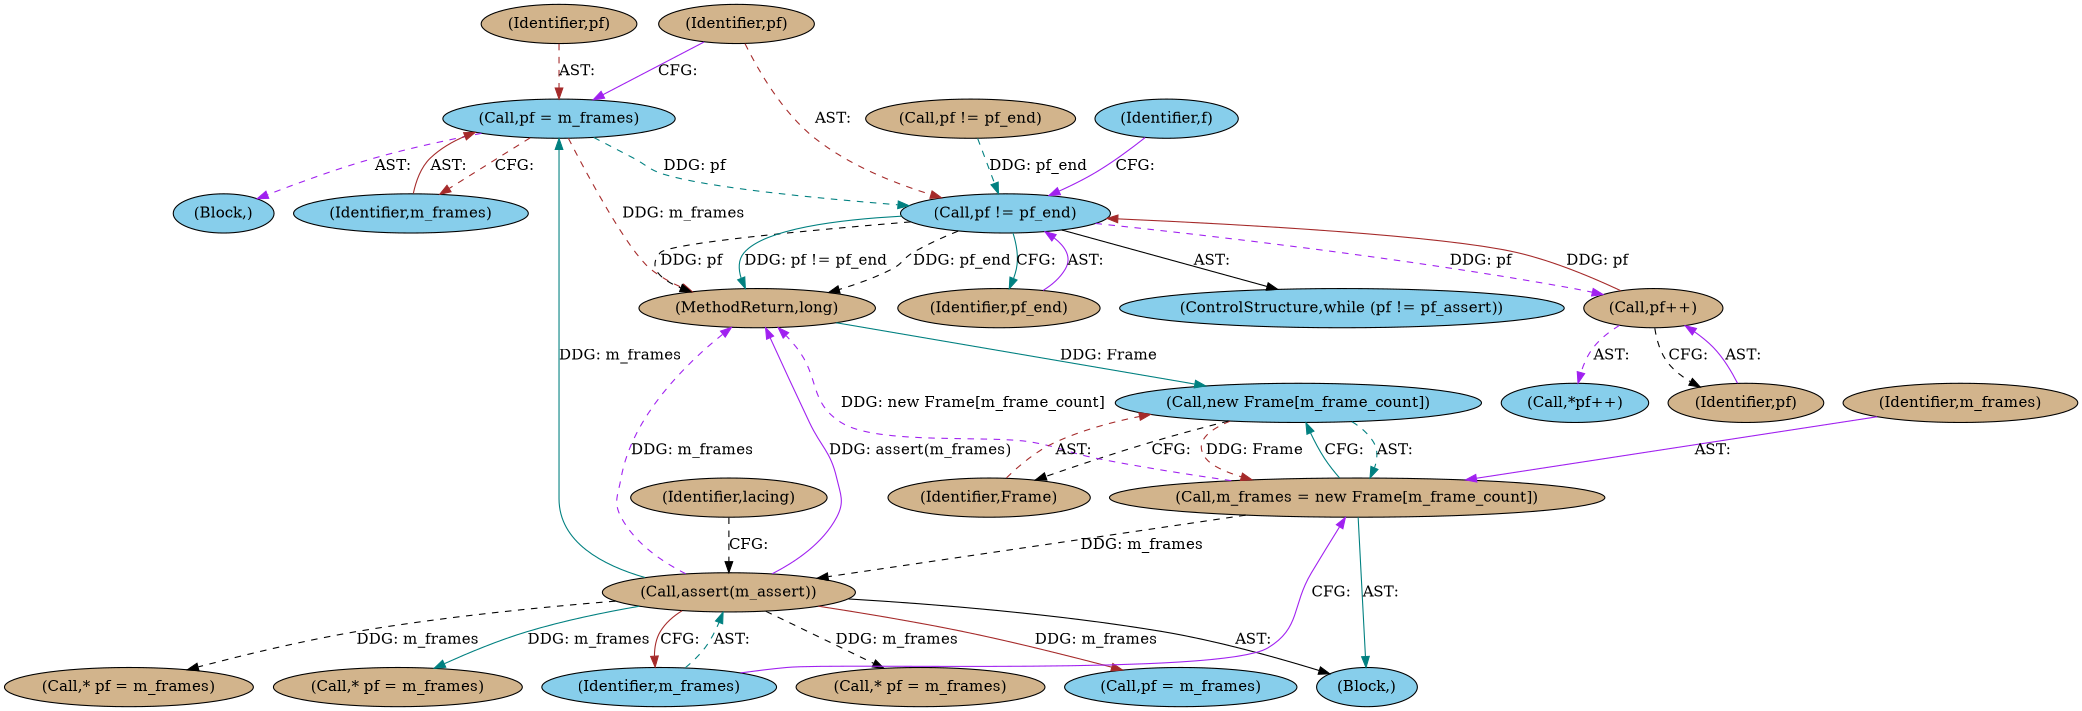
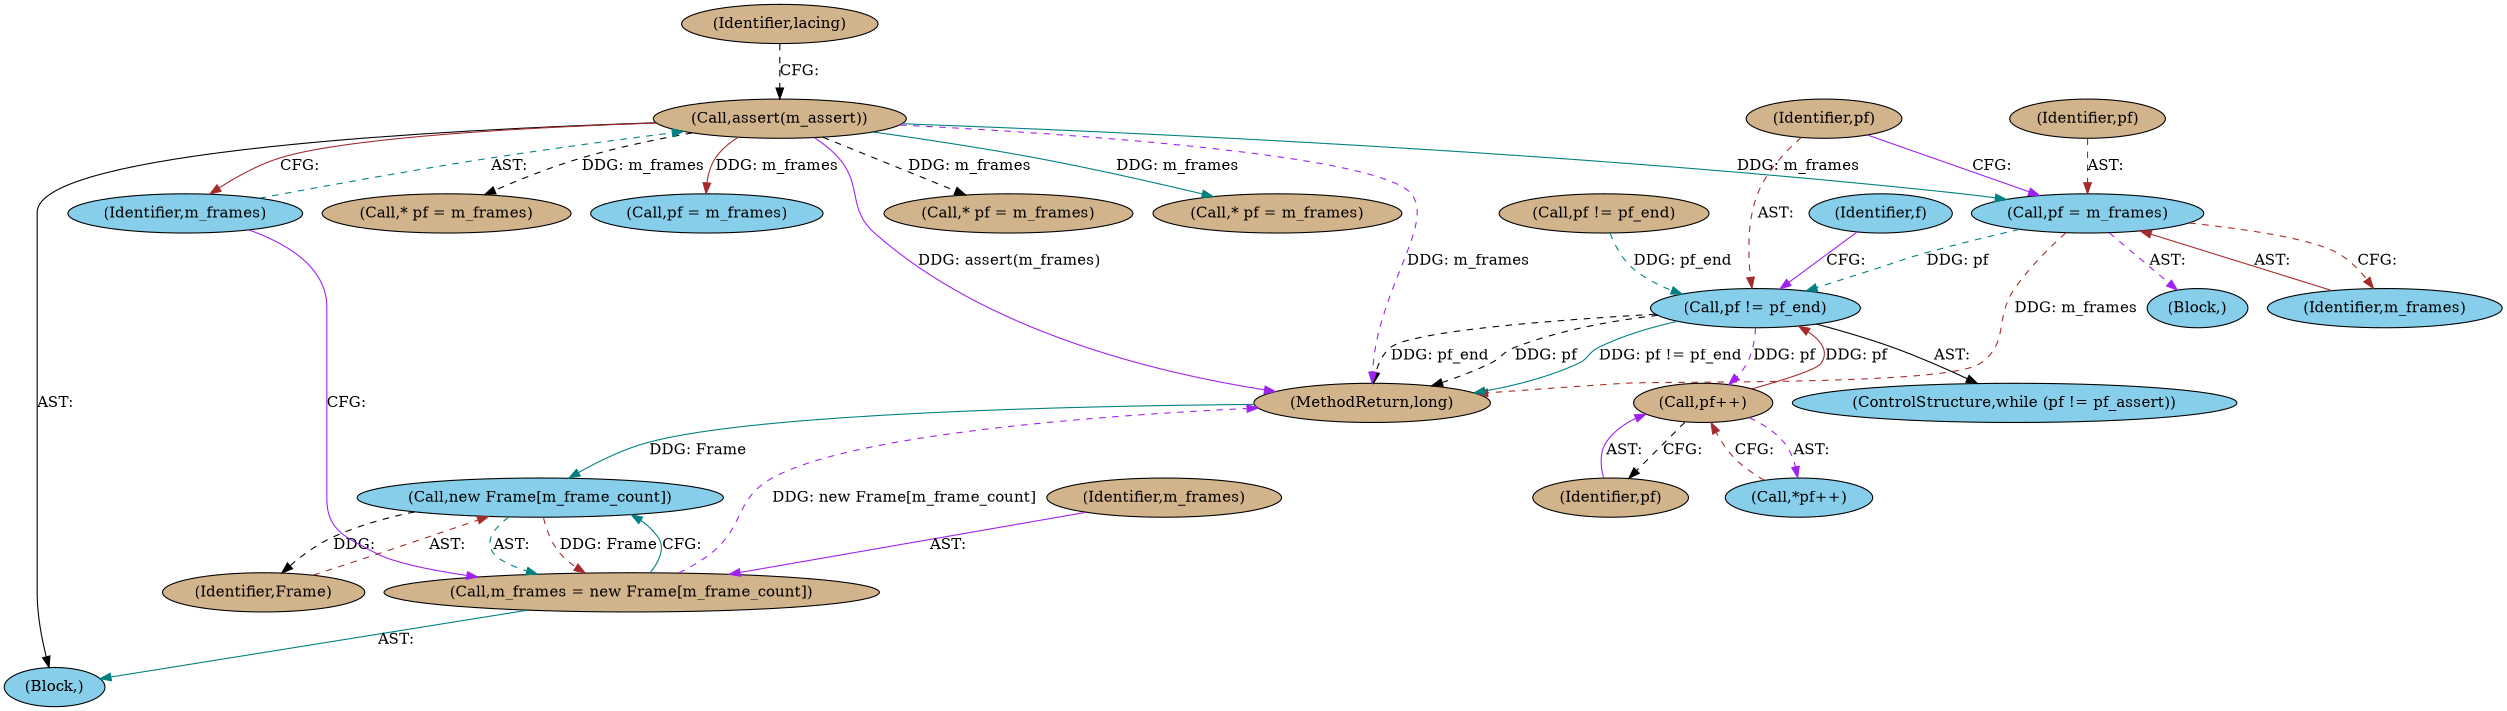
node "(Identifier,pf_end)": removed
edge "(Call,new Frame[m_frame_count])" -> "(Identifier,Frame)": label "CFG: " -> "DDG: "
edge "(Call,*pf++)" -> "(Call,pf++)": added, label "CFG:"
edge "(Call,m_frames = new Frame[m_frame_count])" -> "(Call,assert(m_assert))": removed, label "DDG: m_frames"
